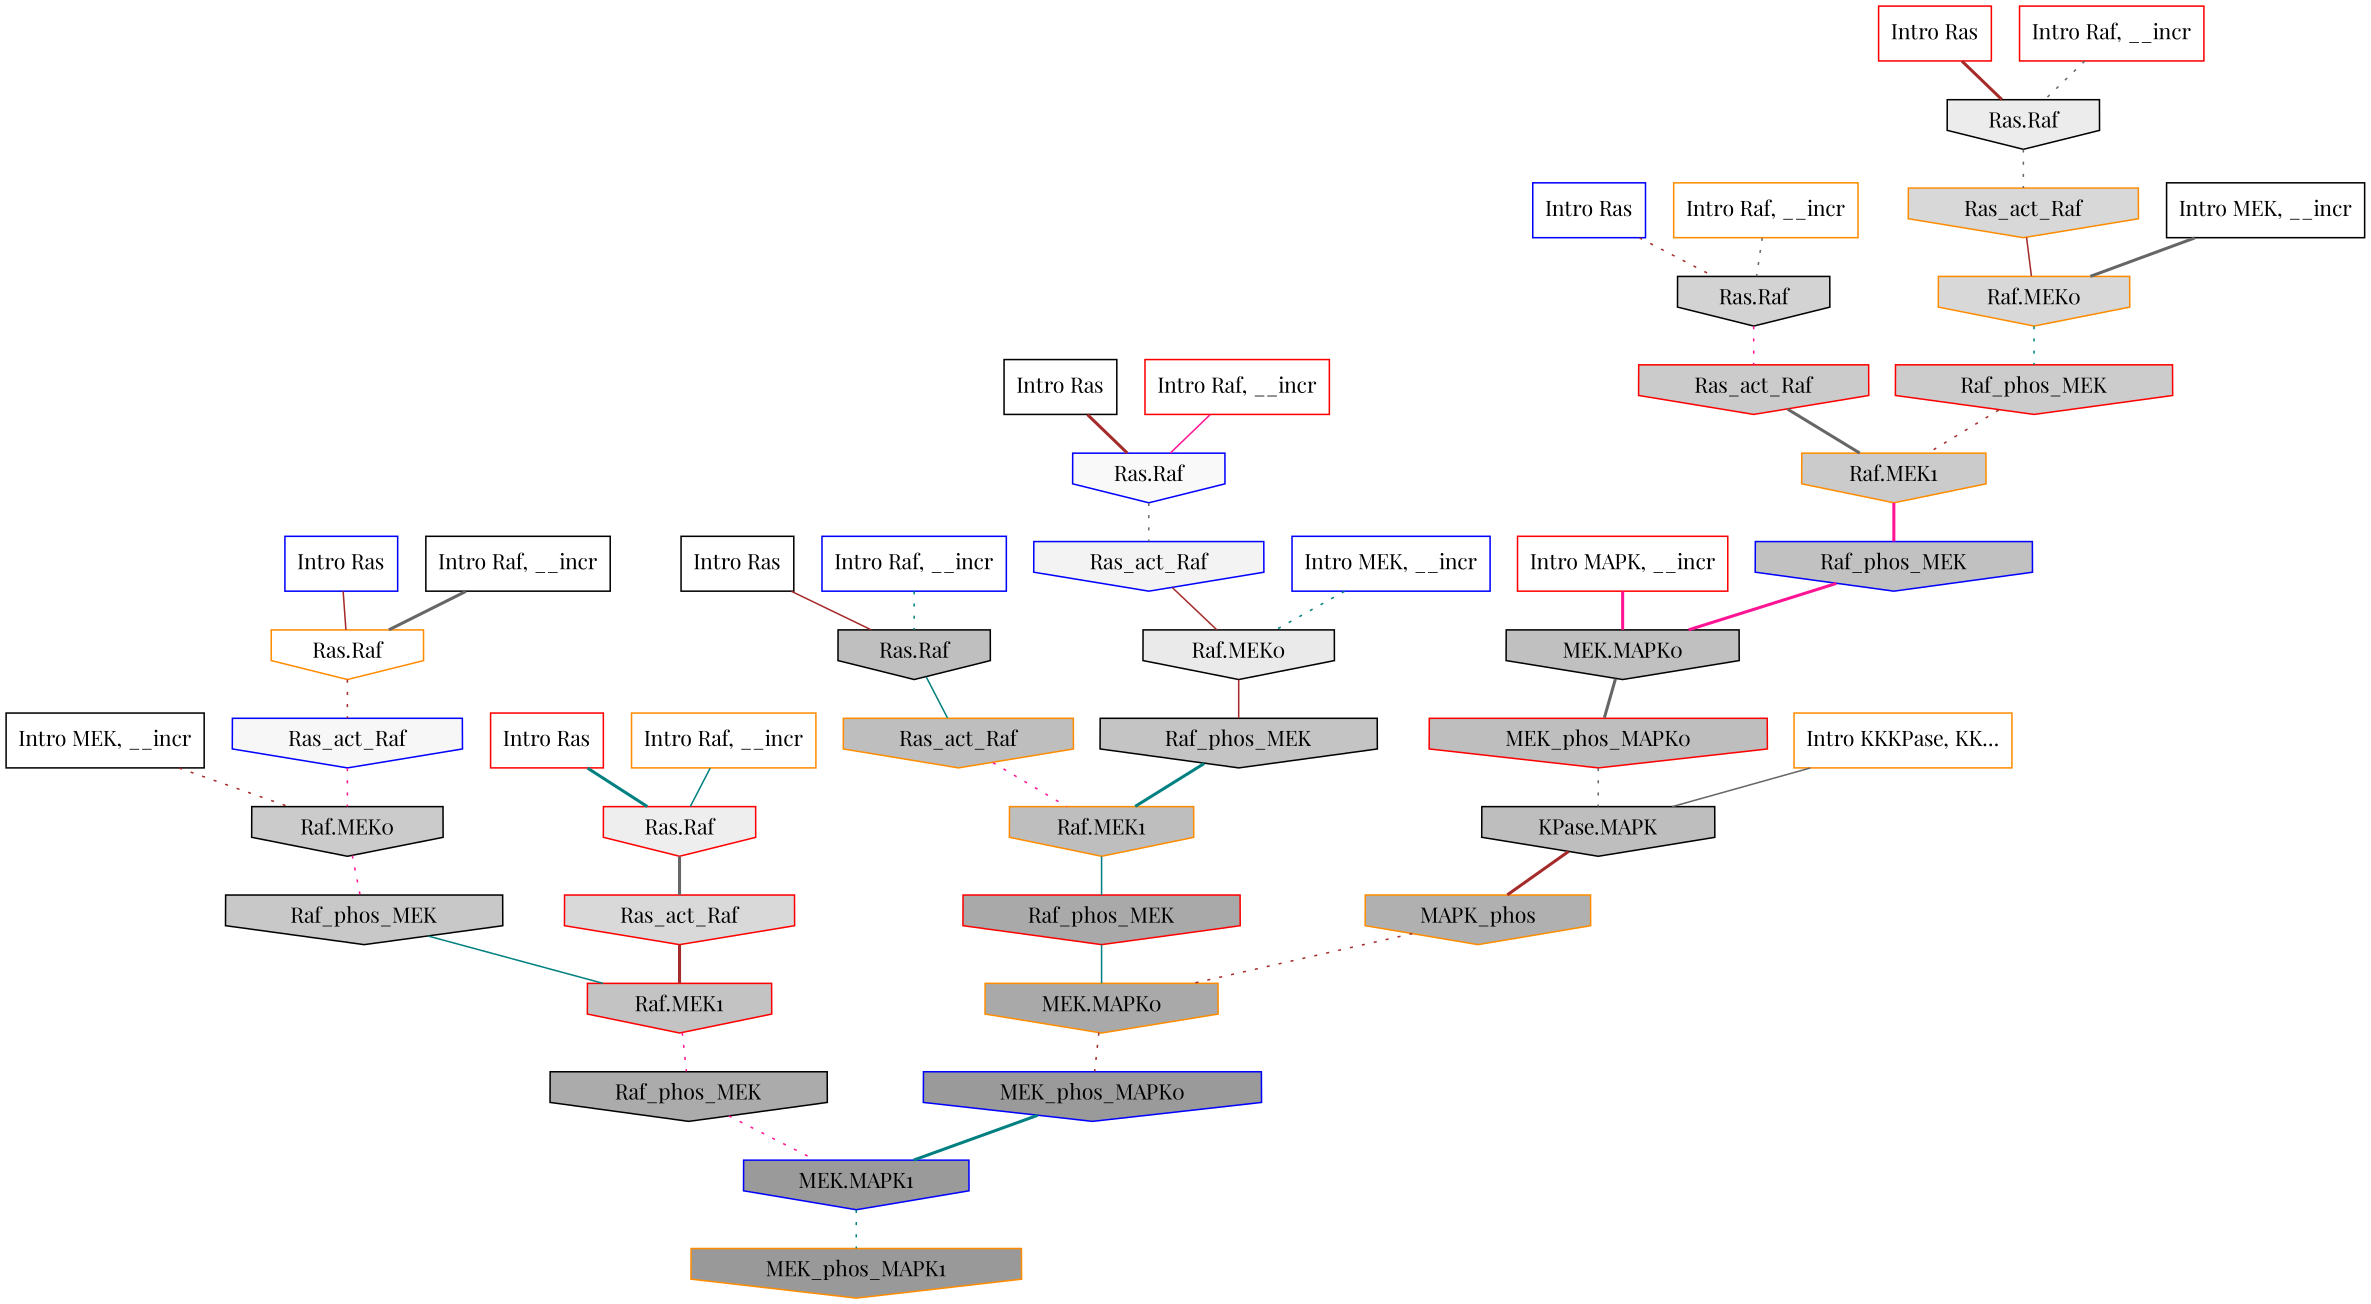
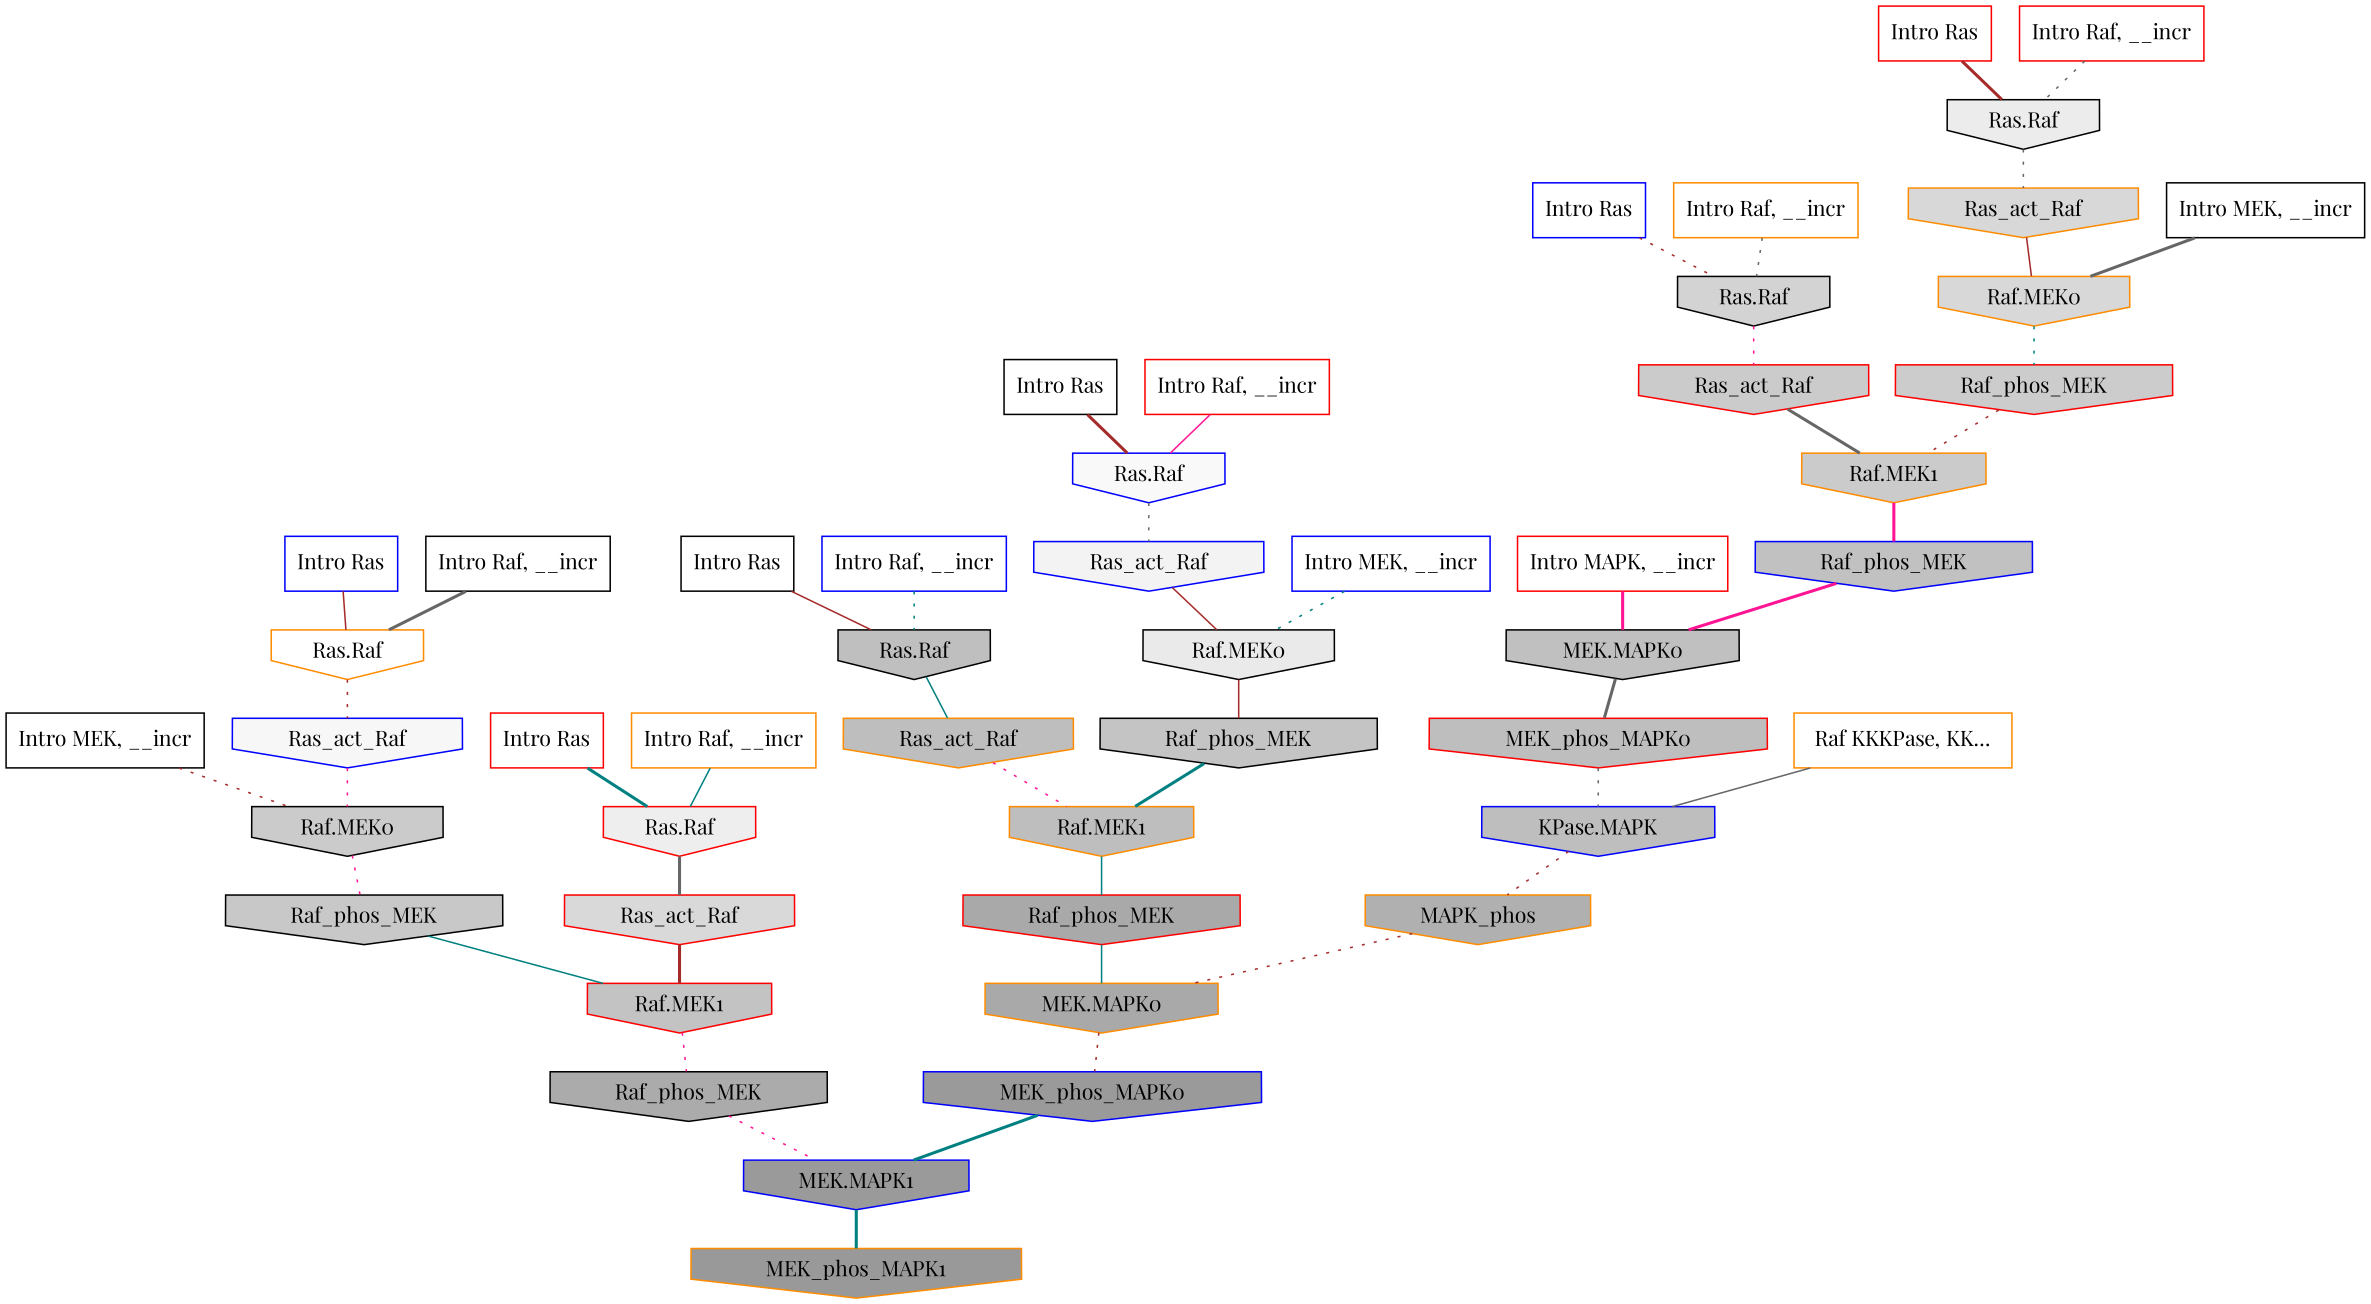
node "Intro KKKPase, KK...": label "Intro KKKPase, KK..." -> "Raf KKKPase, KK..."
node "KPase.MAPK": color black -> blue
edge "KPase.MAPK" -- "MAPK_phos": style bold -> dotted
edge "MEK.MAPK1" -- "MEK_phos_MAPK1": style dotted -> bold
